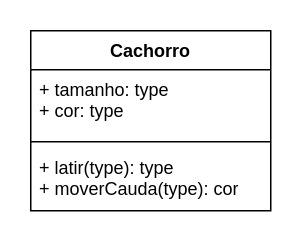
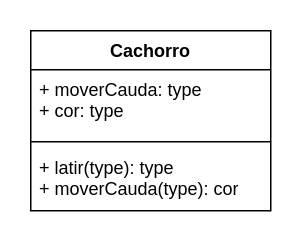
node "+ tamanho: type + cor: type": label "+ tamanho: type + cor: type" -> "+ moverCauda: type + cor: type"
